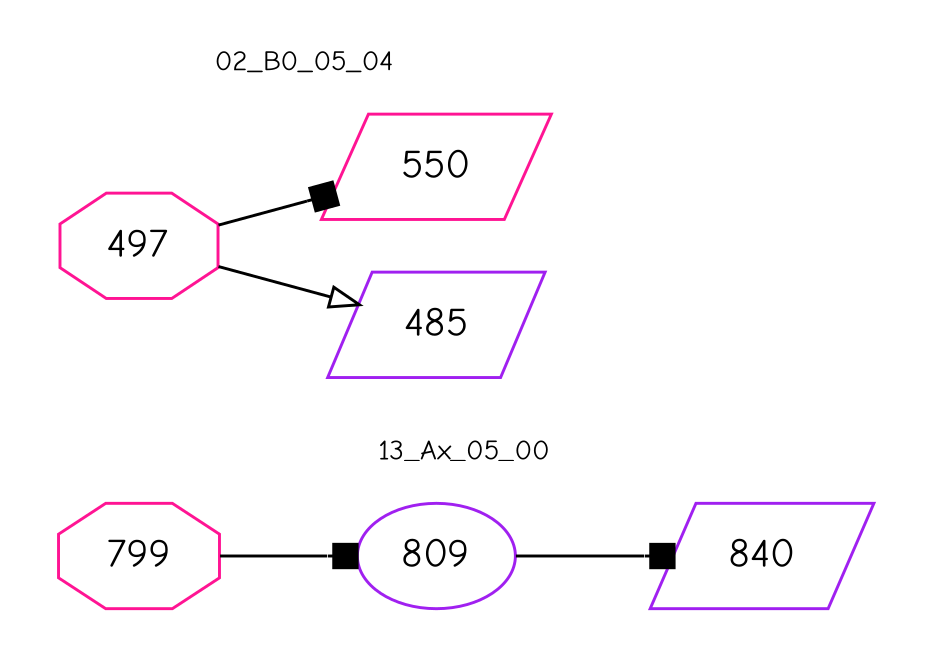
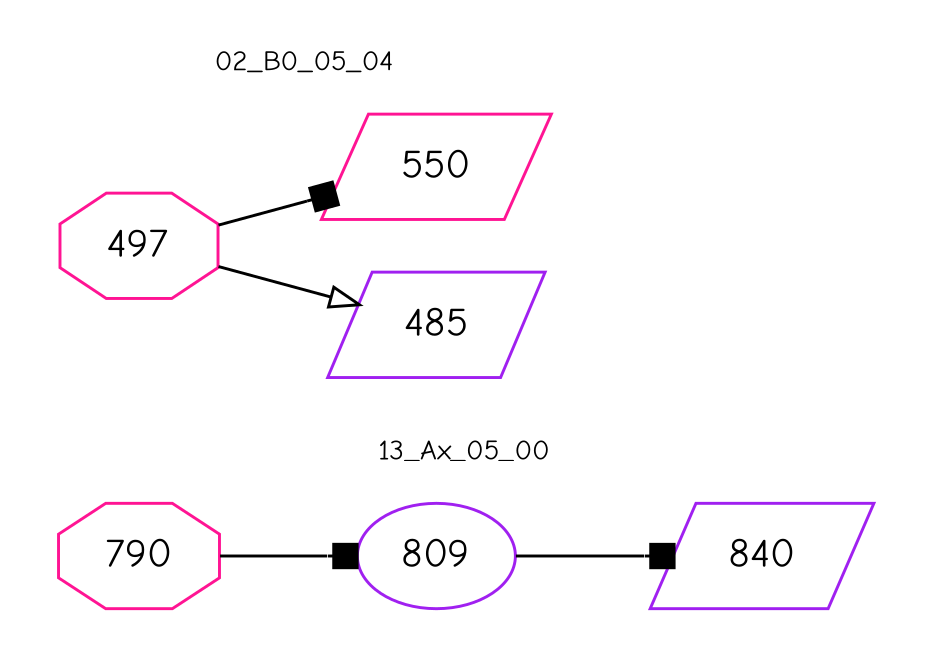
node "799": label "799" -> "790"
